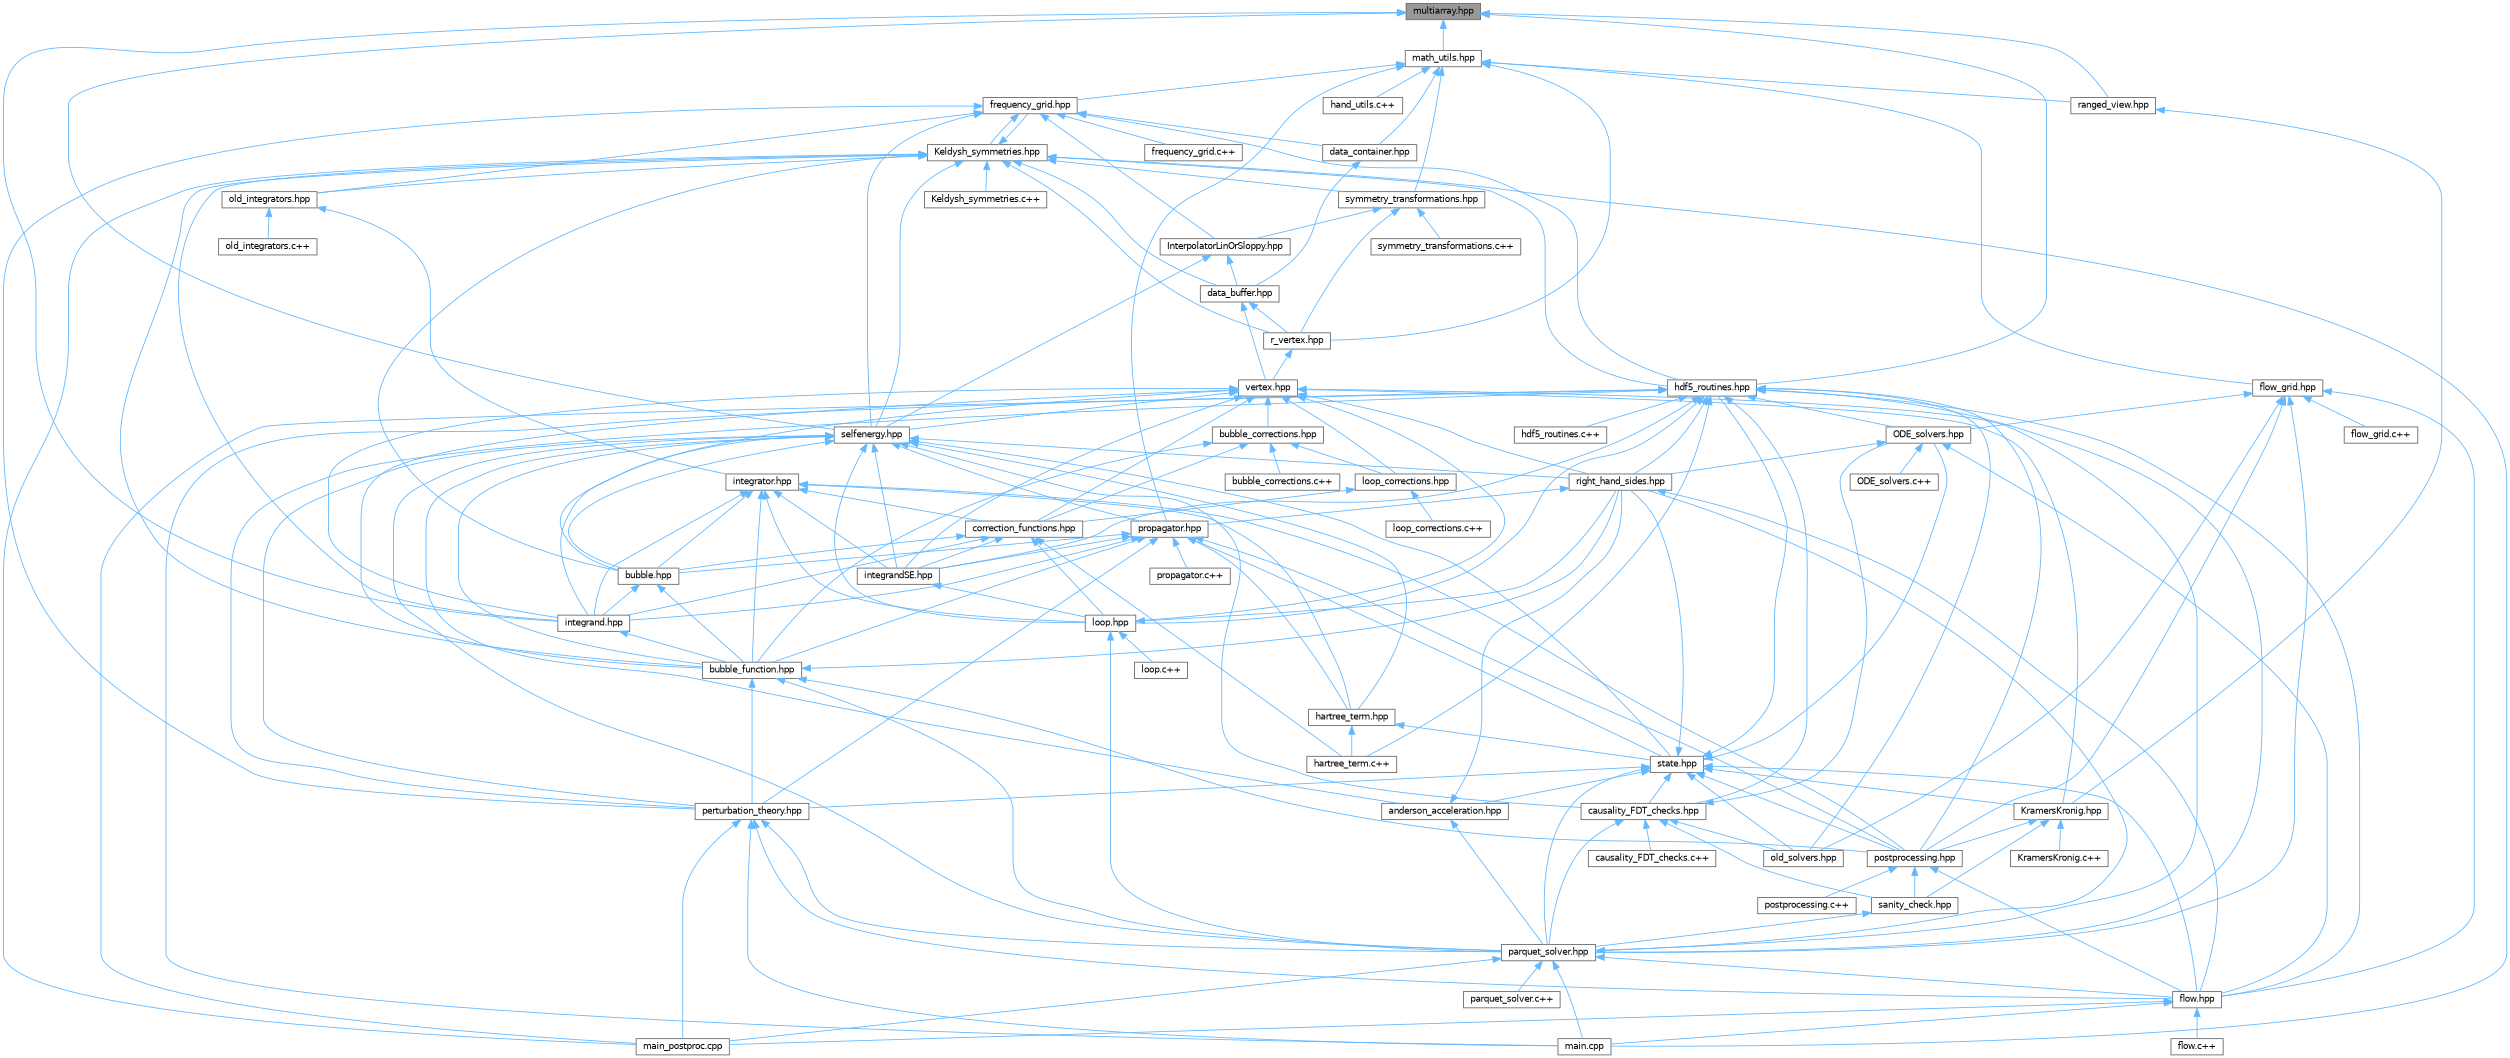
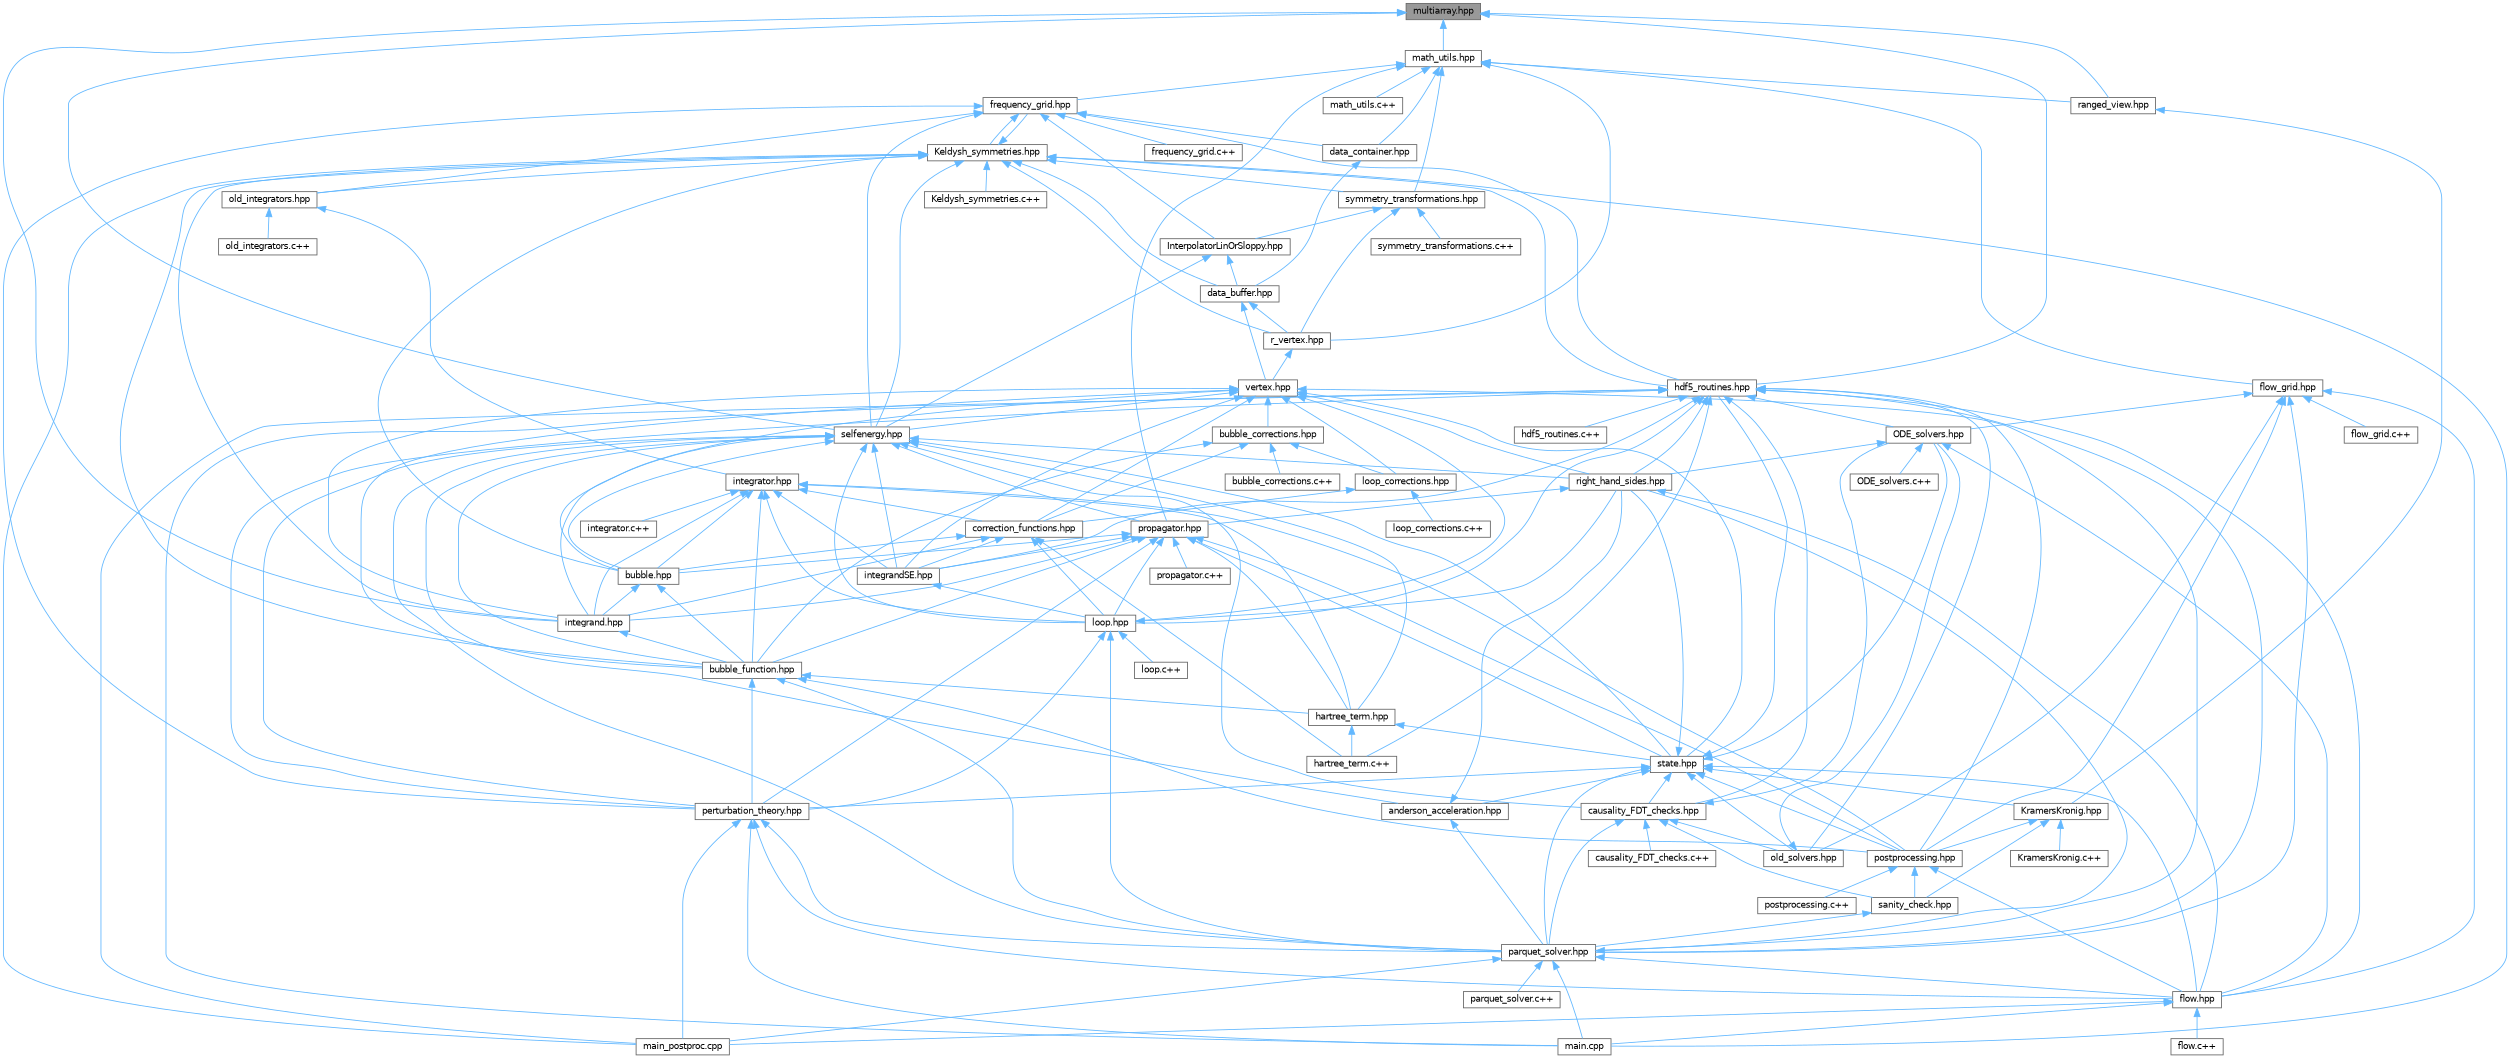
node "hand_utils.c++": label "hand_utils.c++" -> "math_utils.c++"
edge "KramersKronig.hpp" -> "vertex.hpp": now "state.hpp" -> "vertex.hpp"
node "integrator.c++": added
edge "loop.hpp" -> "propagator.hpp": added
edge "right_hand_sides.hpp" -> "bubble_function.hpp": now "hartree_term.hpp" -> "bubble_function.hpp"
edge "ODE_solvers.hpp" -> "old_solvers.hpp": added
edge "perturbation_theory.hpp" -> "loop.hpp": added
